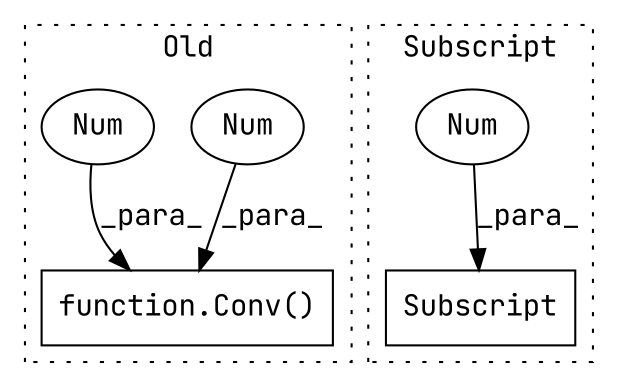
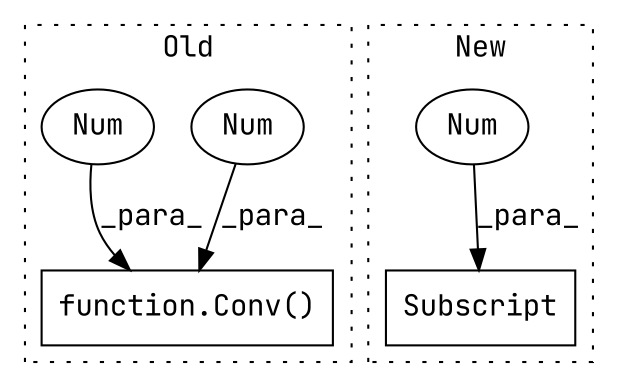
cluster "Subscript": label "Subscript" -> "New"
